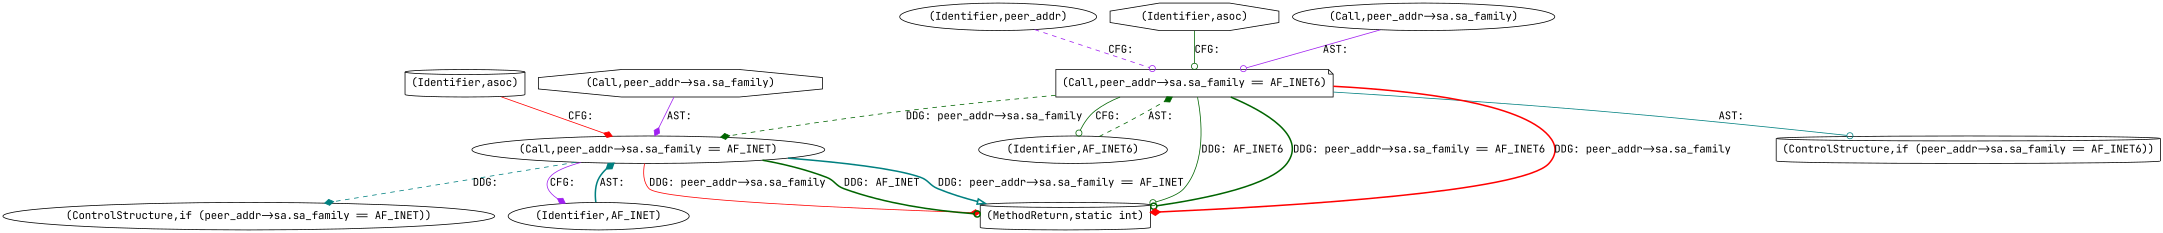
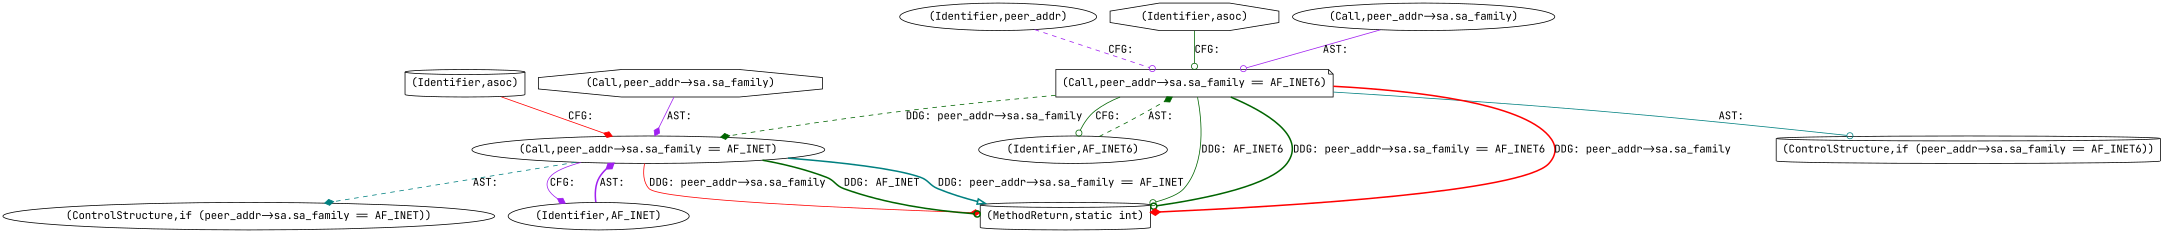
edge "(Call,peer_addr->sa.sa_family == AF_INET)" -> "(ControlStructure,if (peer_addr->sa.sa_family == AF_INET))": label "DDG: " -> "AST: "
edge "(Identifier,AF_INET)" -> "(Call,peer_addr->sa.sa_family == AF_INET)": color teal -> purple
